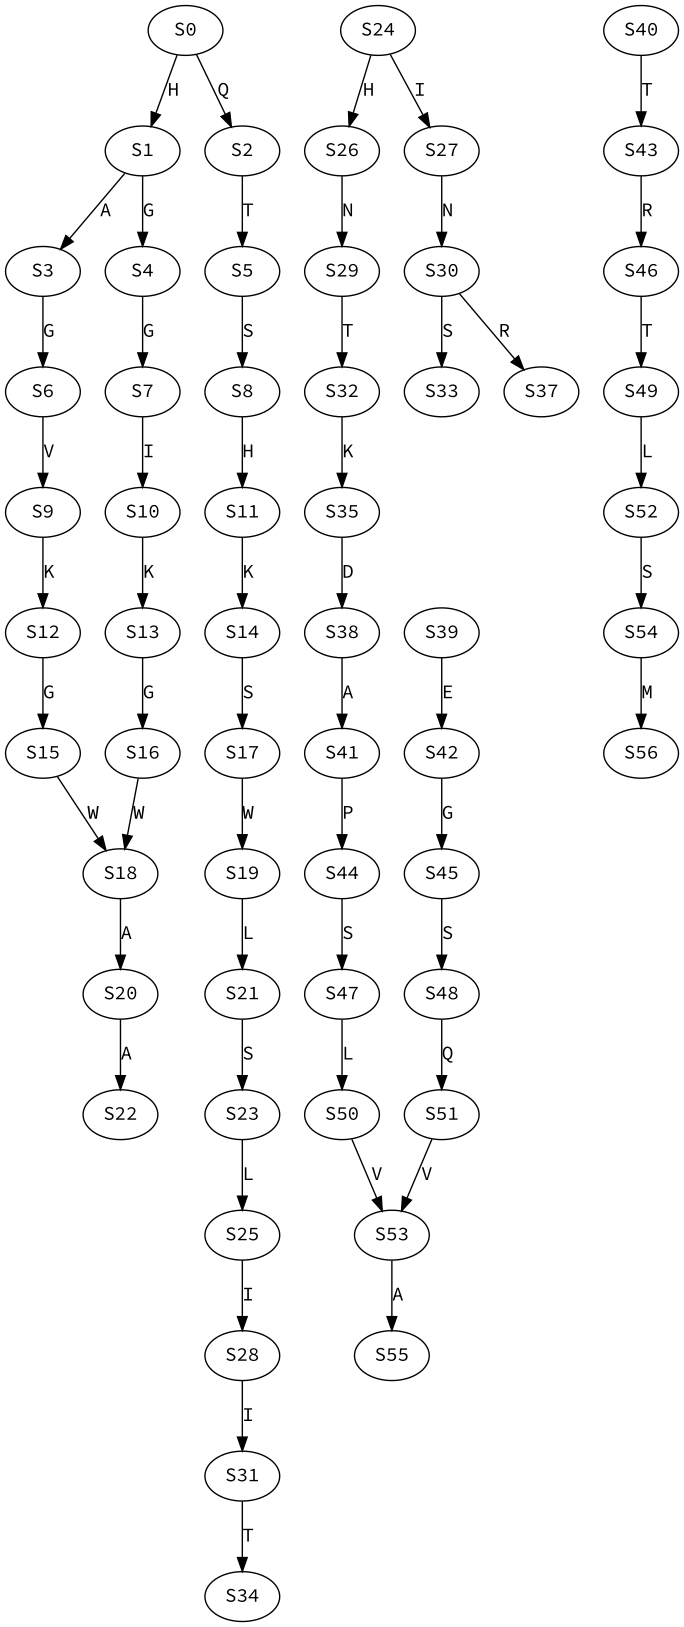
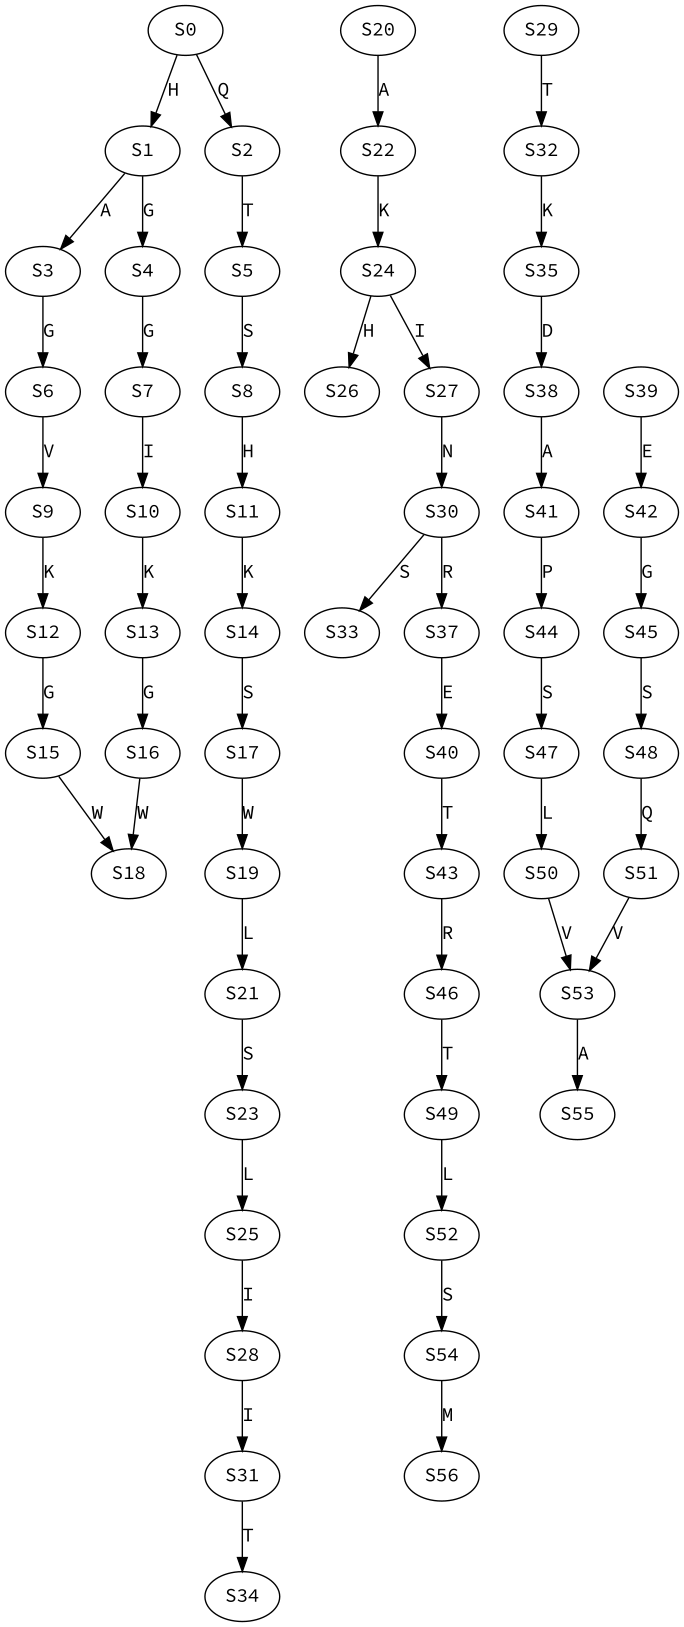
edge "S26" -> "S29": removed, label "N"
edge "S22" -> "S24": added, label "K"
edge "S37" -> "S40": added, label "E"
edge "S18" -> "S20": removed, label "A"
